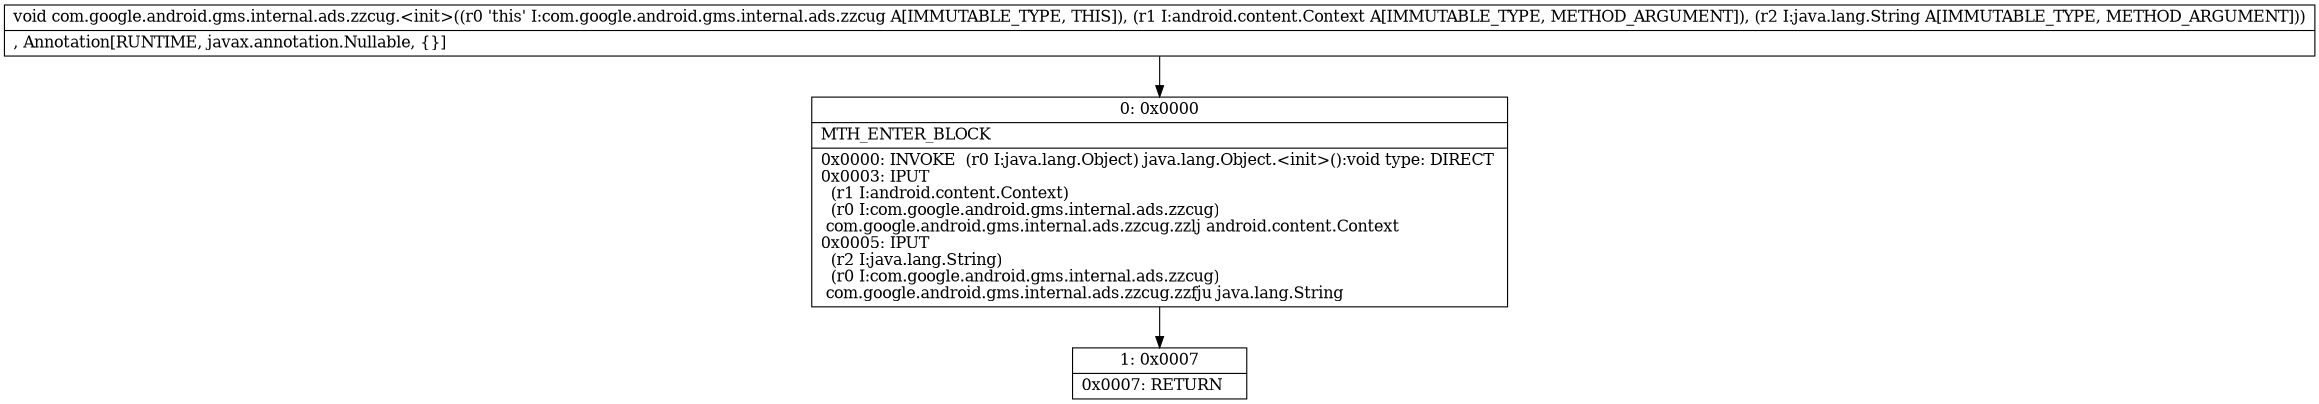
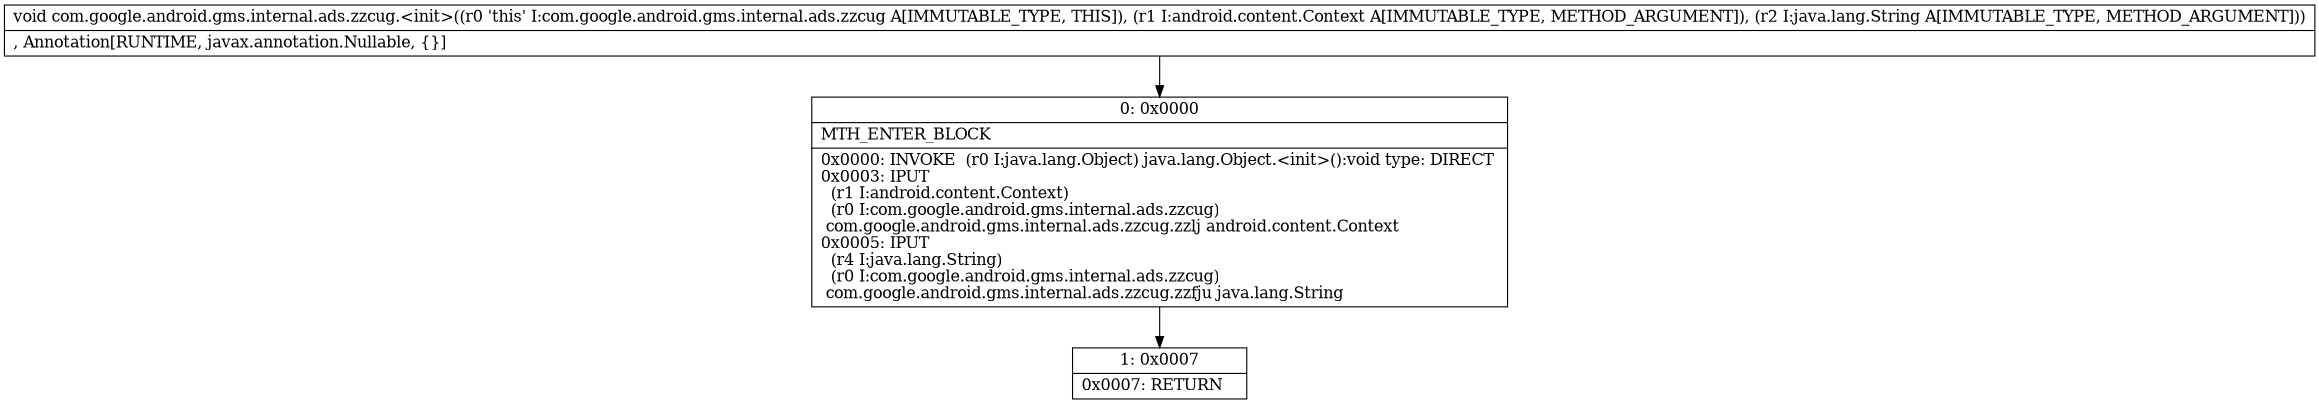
node "0: 0x0000": text "(r2 I:java.lang.String)" -> "(r4 I:java.lang.String)"
